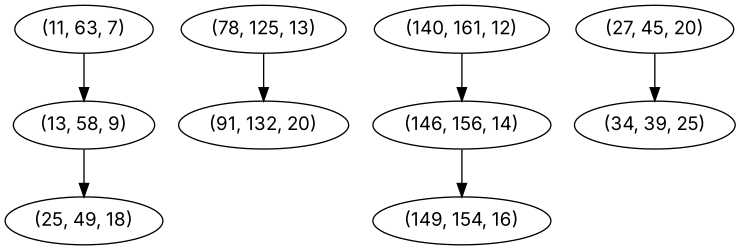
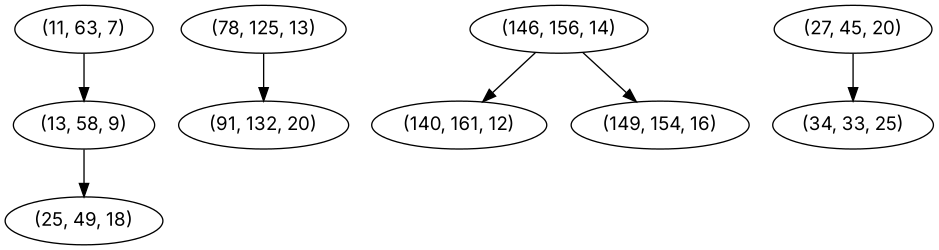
edge "(140, 161, 12)" -> "(146, 156, 14)": reversed
node "(34, 39, 25)": label "(34, 39, 25)" -> "(34, 33, 25)"
